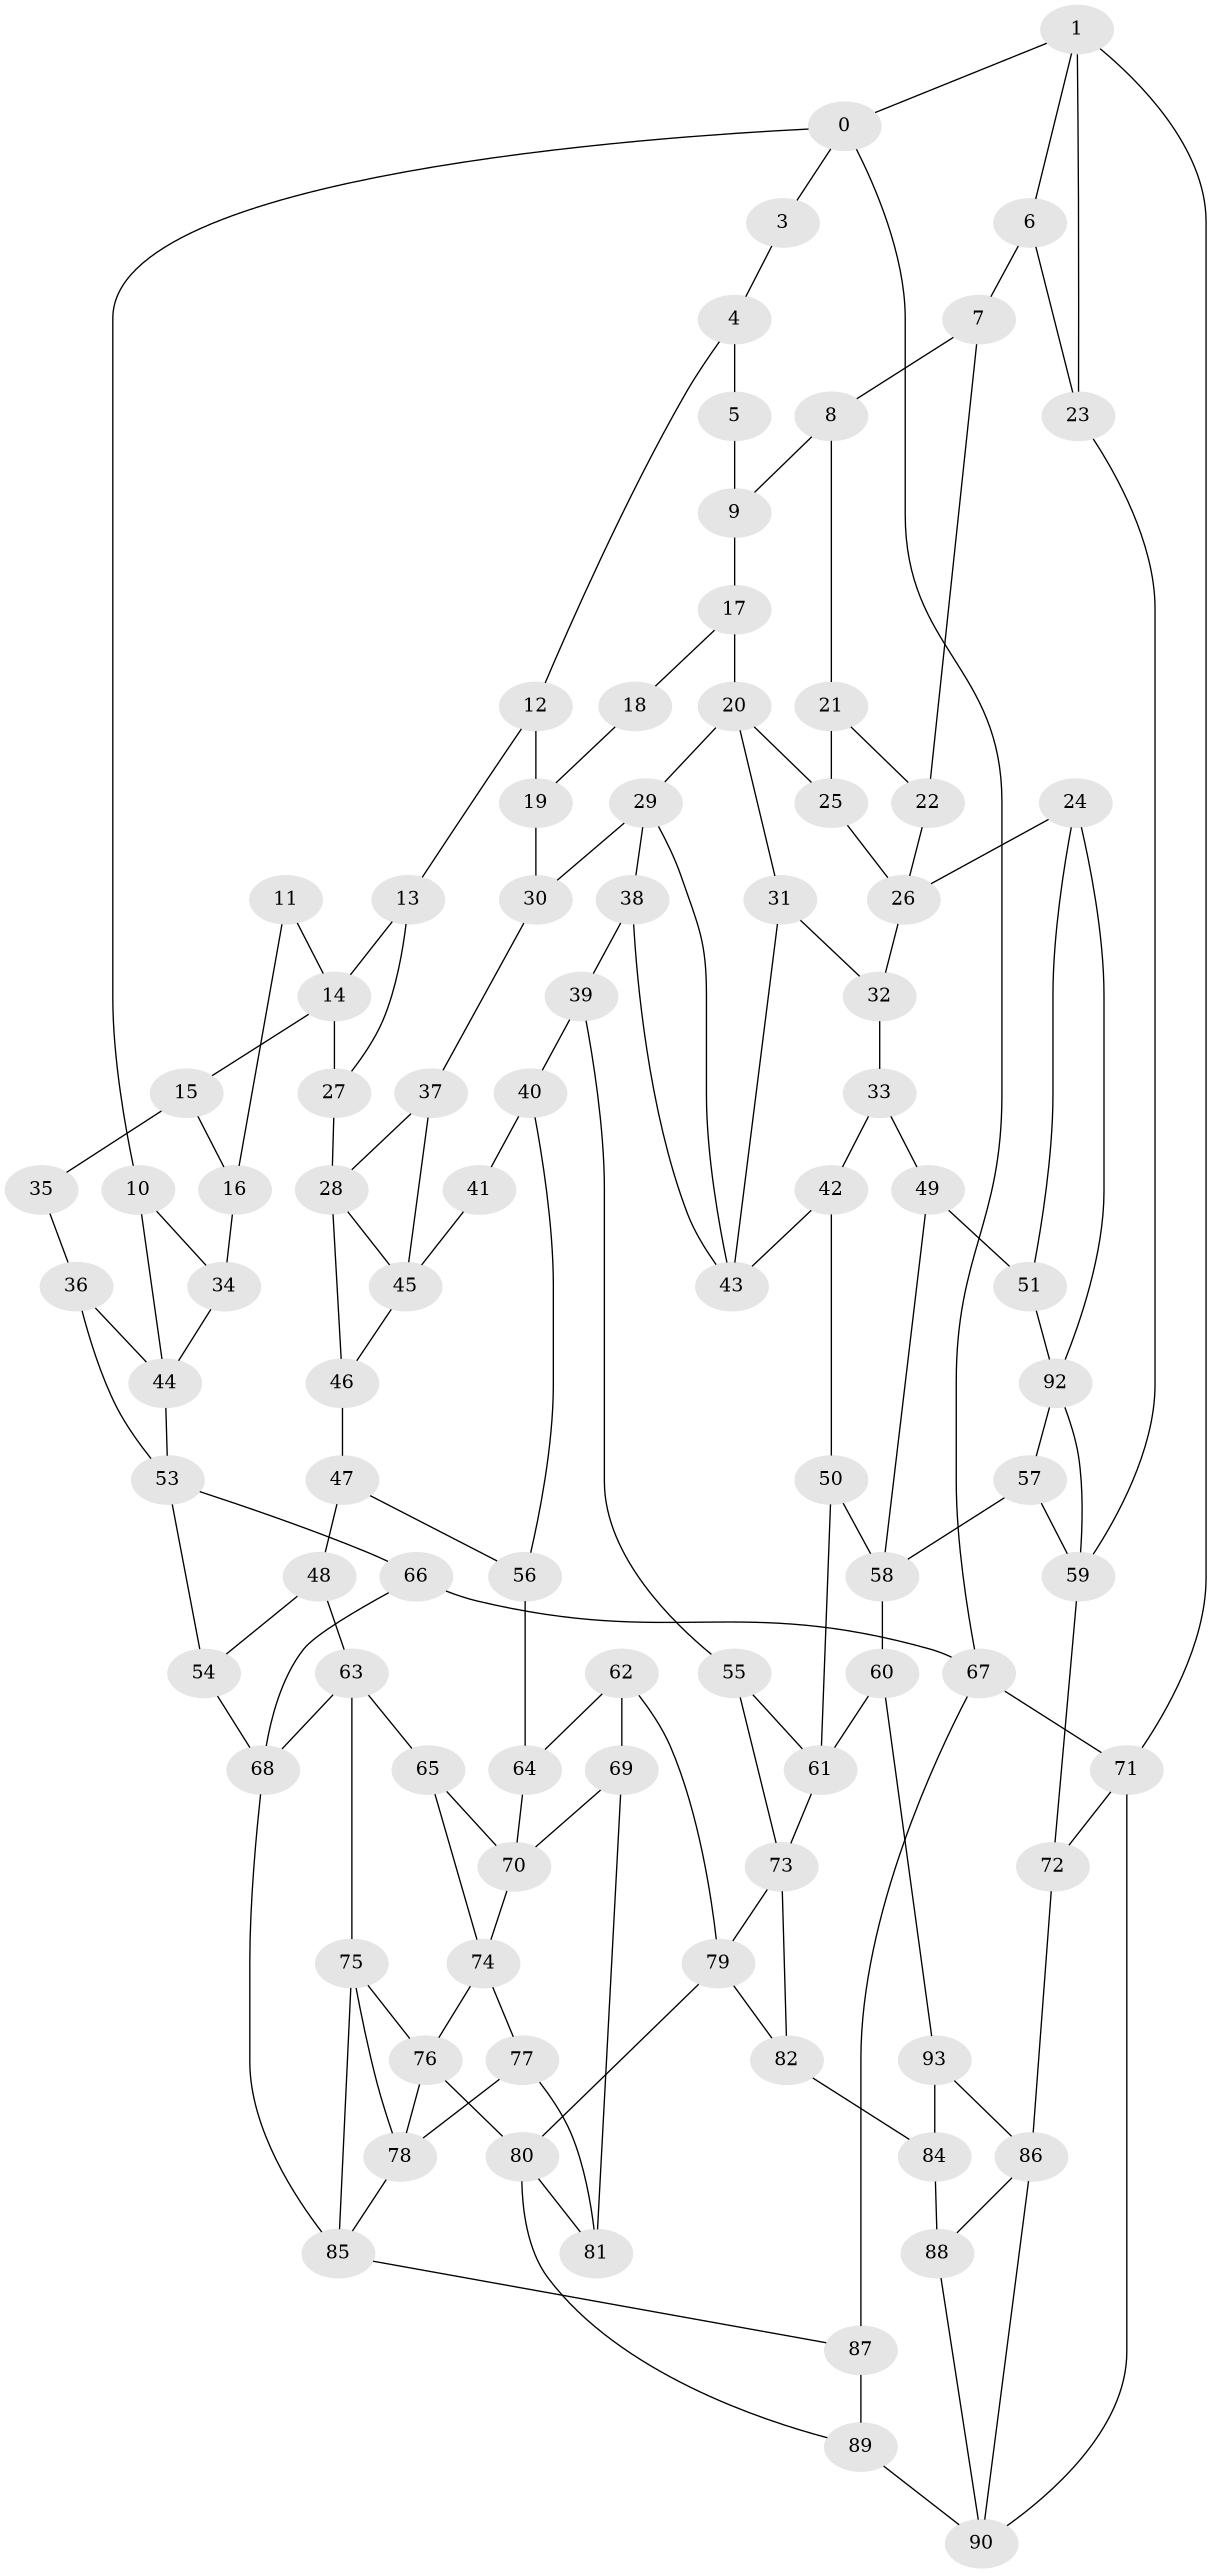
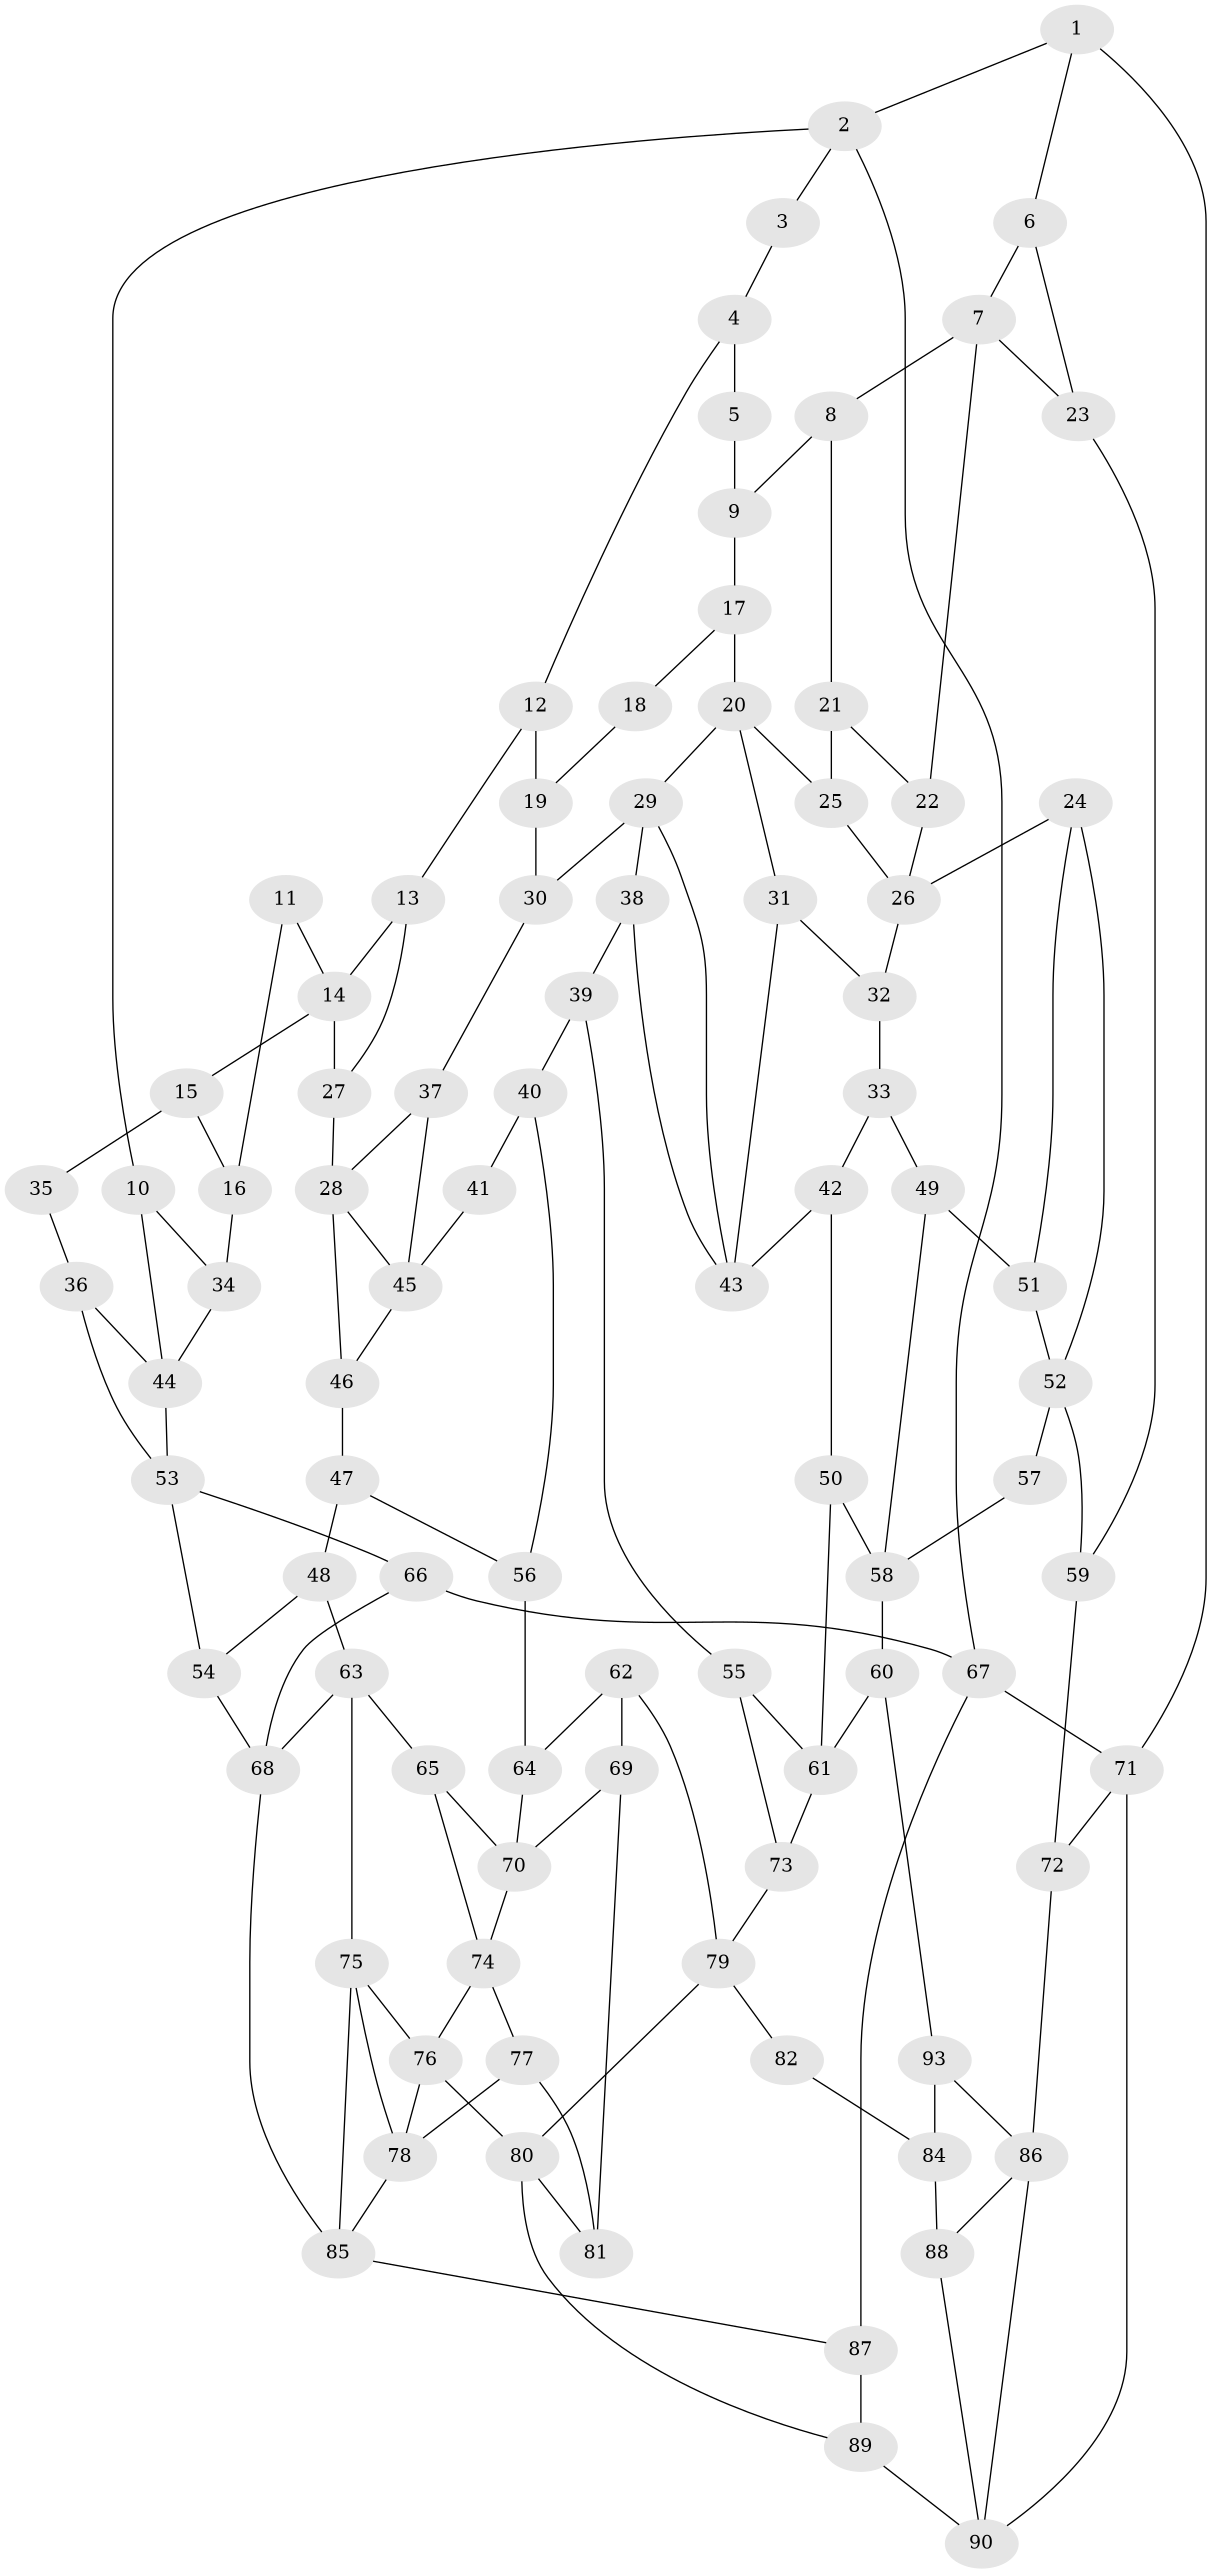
node "0": label "0" -> "2"
edge "1" -- "23": now "7" -- "23"
node "92": label "92" -> "52"
edge "57" -- "59": removed
edge "73" -- "82": removed
